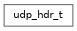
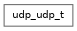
node "udp_hdr_t": label "udp_hdr_t" -> "udp_udp_t"
